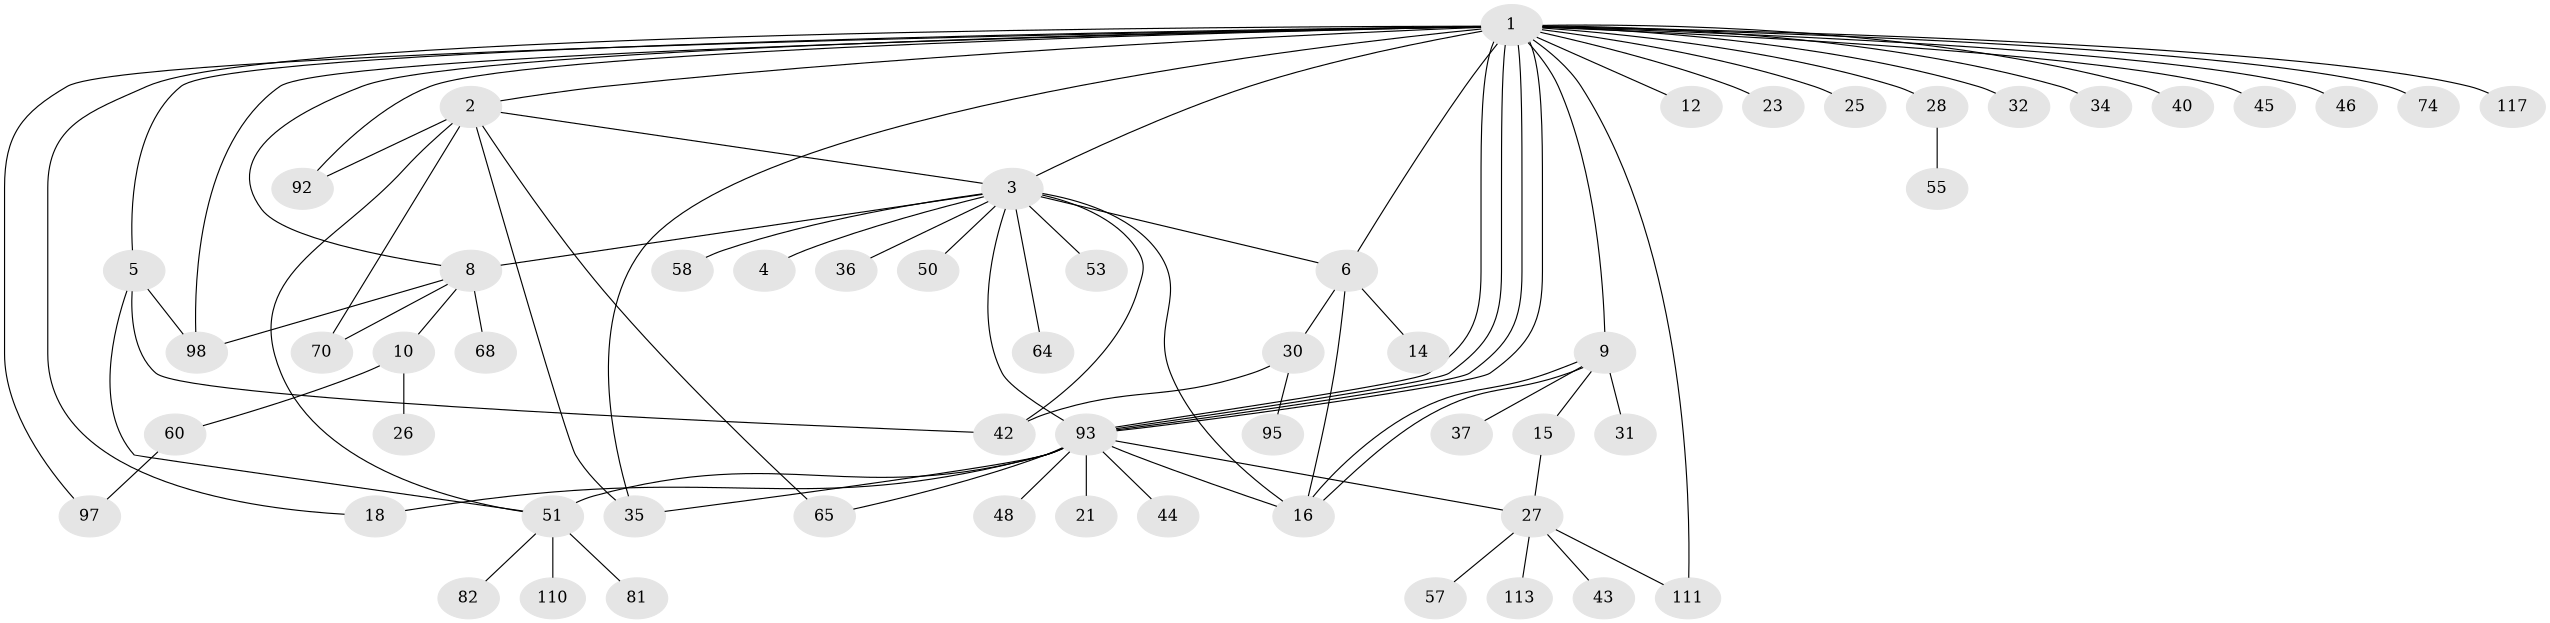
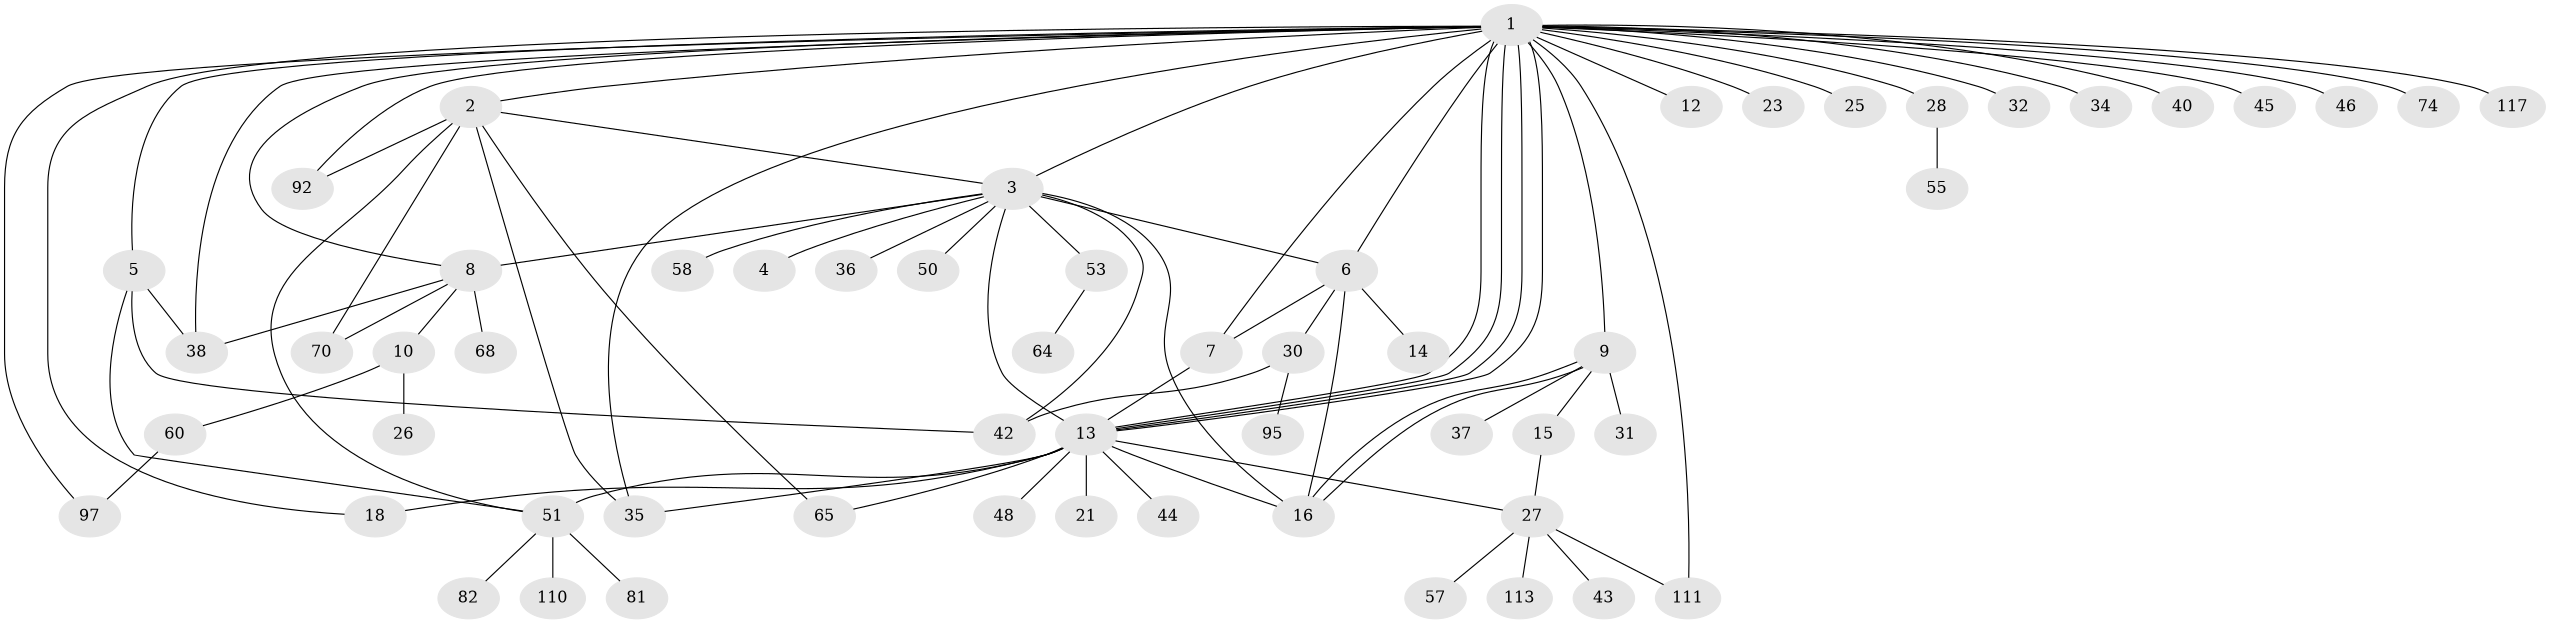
edge "3" -- "64": now "53" -- "64"
node "98": label "98" -> "38"
node "7": added
node "93": label "93" -> "13"
